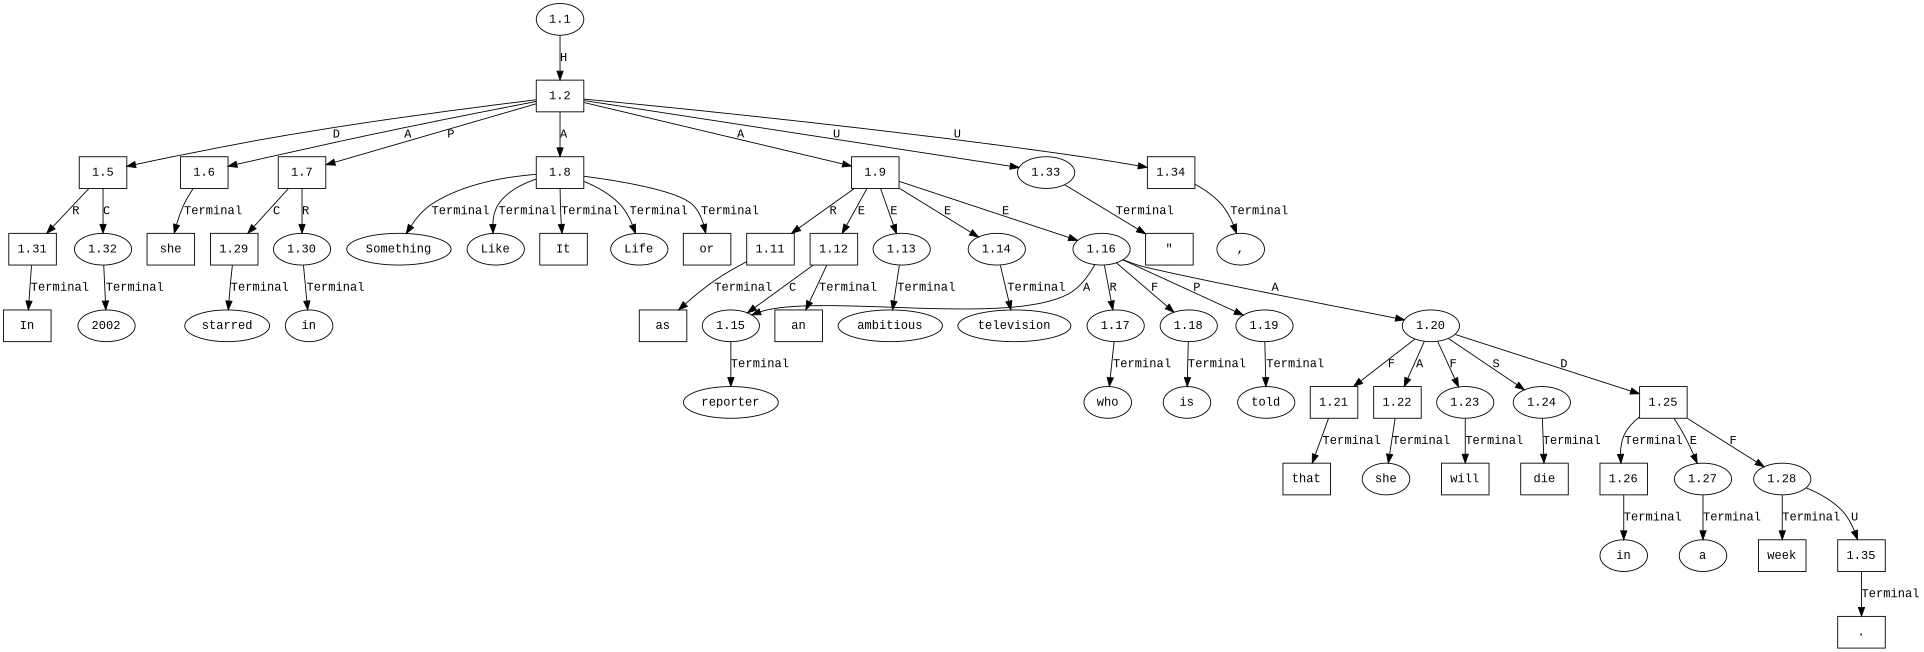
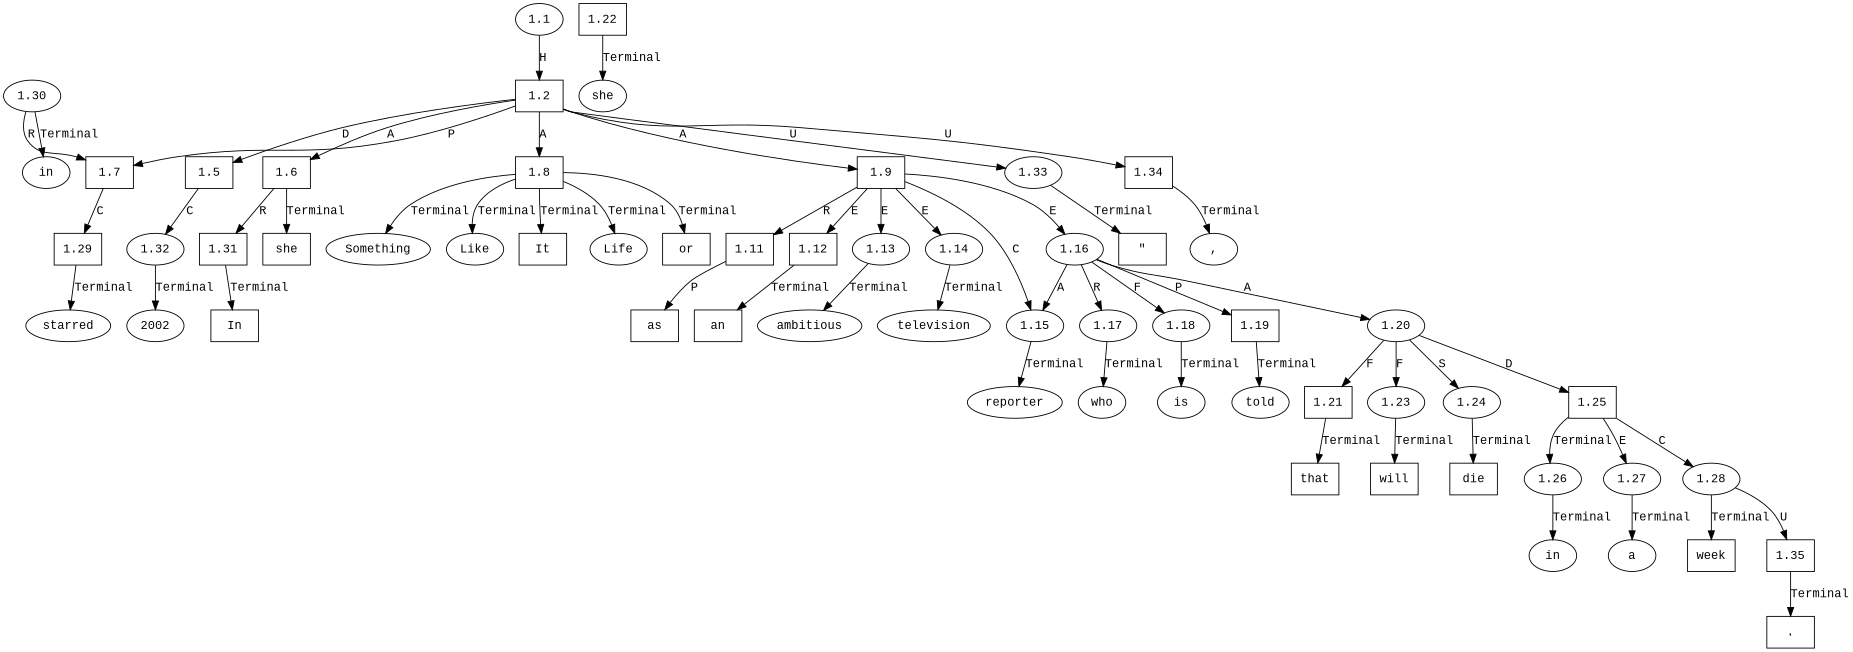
edge "1.7" -> "1.30": reversed
edge "1.5" -> "1.31": now "1.6" -> "1.31"
edge "1.12" -> "1.15": now "1.9" -> "1.15"
edge "1.11" -> "as": label "Terminal" -> "P"
node "1.19": shape ellipse -> box
edge "1.20" -> "1.22": removed, label "A"
edge "1.25" -> "1.28": label "F" -> "C"
node "1.26": shape box -> ellipse
